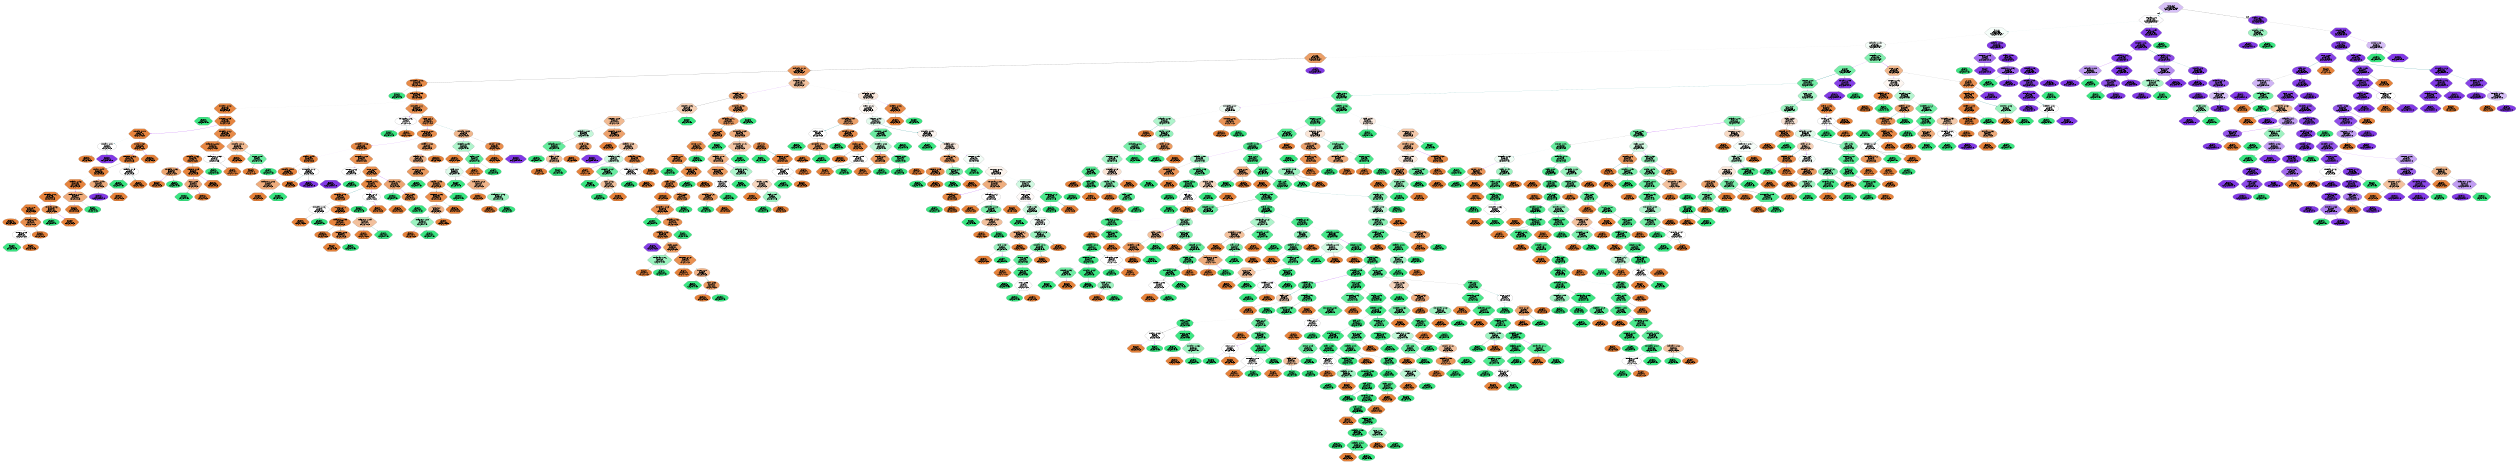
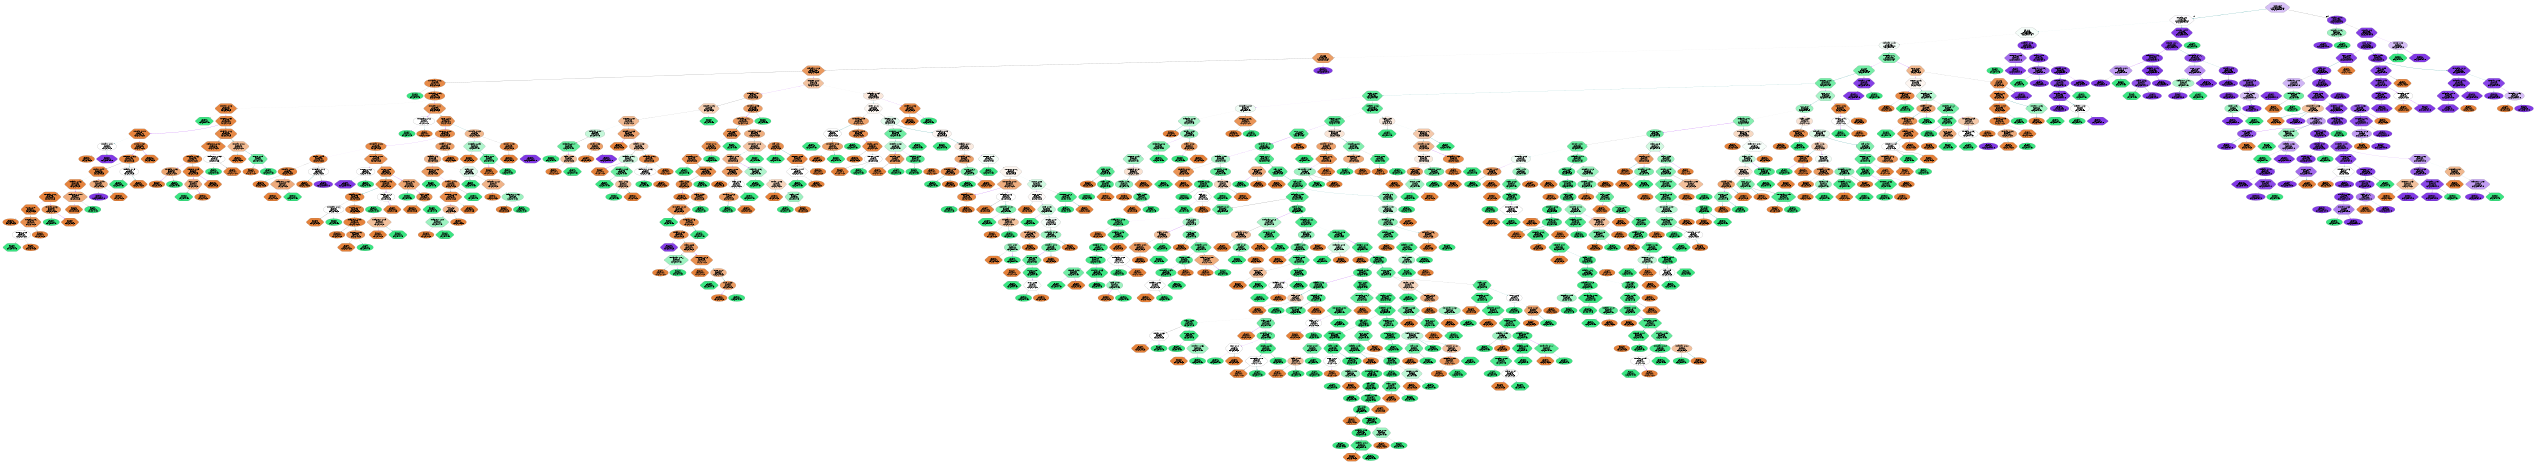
node "gini = 0.0 samples = 64 value = [64, 0, 0] class = CANDIDATE": added
node "gini = 0.0 samples = 97 value = [97, 0, 0] class = CANDIDATE": added
node "gini = 0.0 samples = 38 value = [38, 0, 0] class = CANDIDATE": shape hexagon -> ellipse
node "gini = 0.0 samples = 35 value = [0, 35, 0] class = CONFIRMED": fillcolor #e58139fc -> #39e581ff
node "gini = 0.0 samples = 15 value = [0, 15, 0] class = CONFIRMED": shape ellipse -> hexagon
node "gini = 0.0 samples = 28 value = [0, 28, 0] class = CANDIDATE": label "gini = 0.0 samples = 28 value = [0, 28, 0] class = CANDIDATE" -> "gini = 0.0 samples = 28 value = [0, 28, 0] class = CONFIRMED"
node "gini = 0.0 samples = 21 value = [0, 21, 0] class = CONFIRMED": added
node "gini = 0.0 samples = 41 value = [0, 41, 0] value = CONFIRMED": label "gini = 0.0 samples = 41 value = [0, 41, 0] value = CONFIRMED" -> "gini = 0.0 samples = 41 value = [0, 41, 0] class = CONFIRMED"
node "gini = 0.0 samples = 25 value = [0, 25, 0] class = CONFIRMED": shape hexagon -> ellipse
